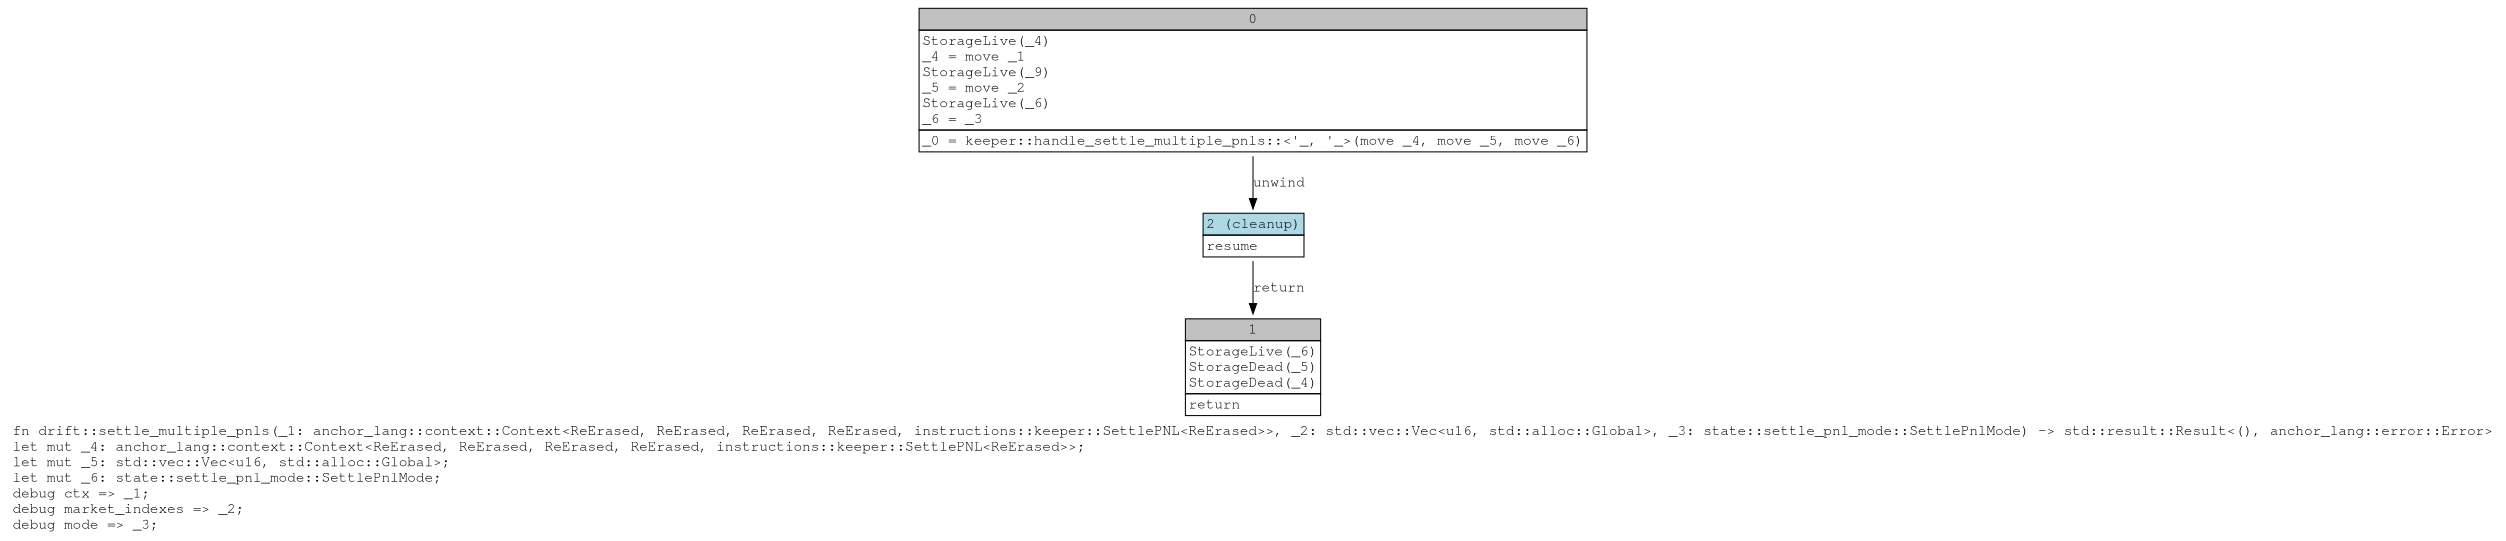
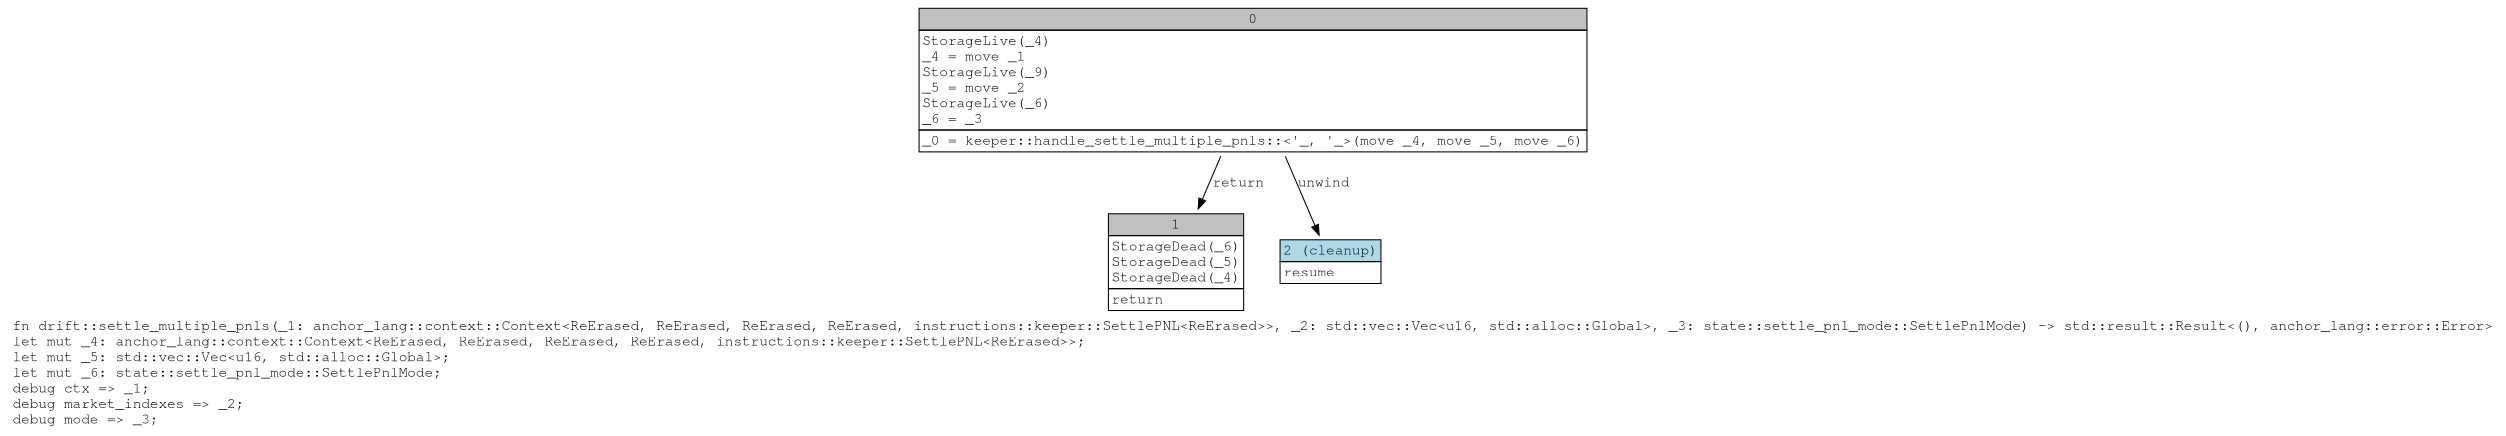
edge "2 (cleanup)" -> "1": now "0" -> "1"
node "1": text "StorageLive(_6)" -> "StorageDead(_6)"
